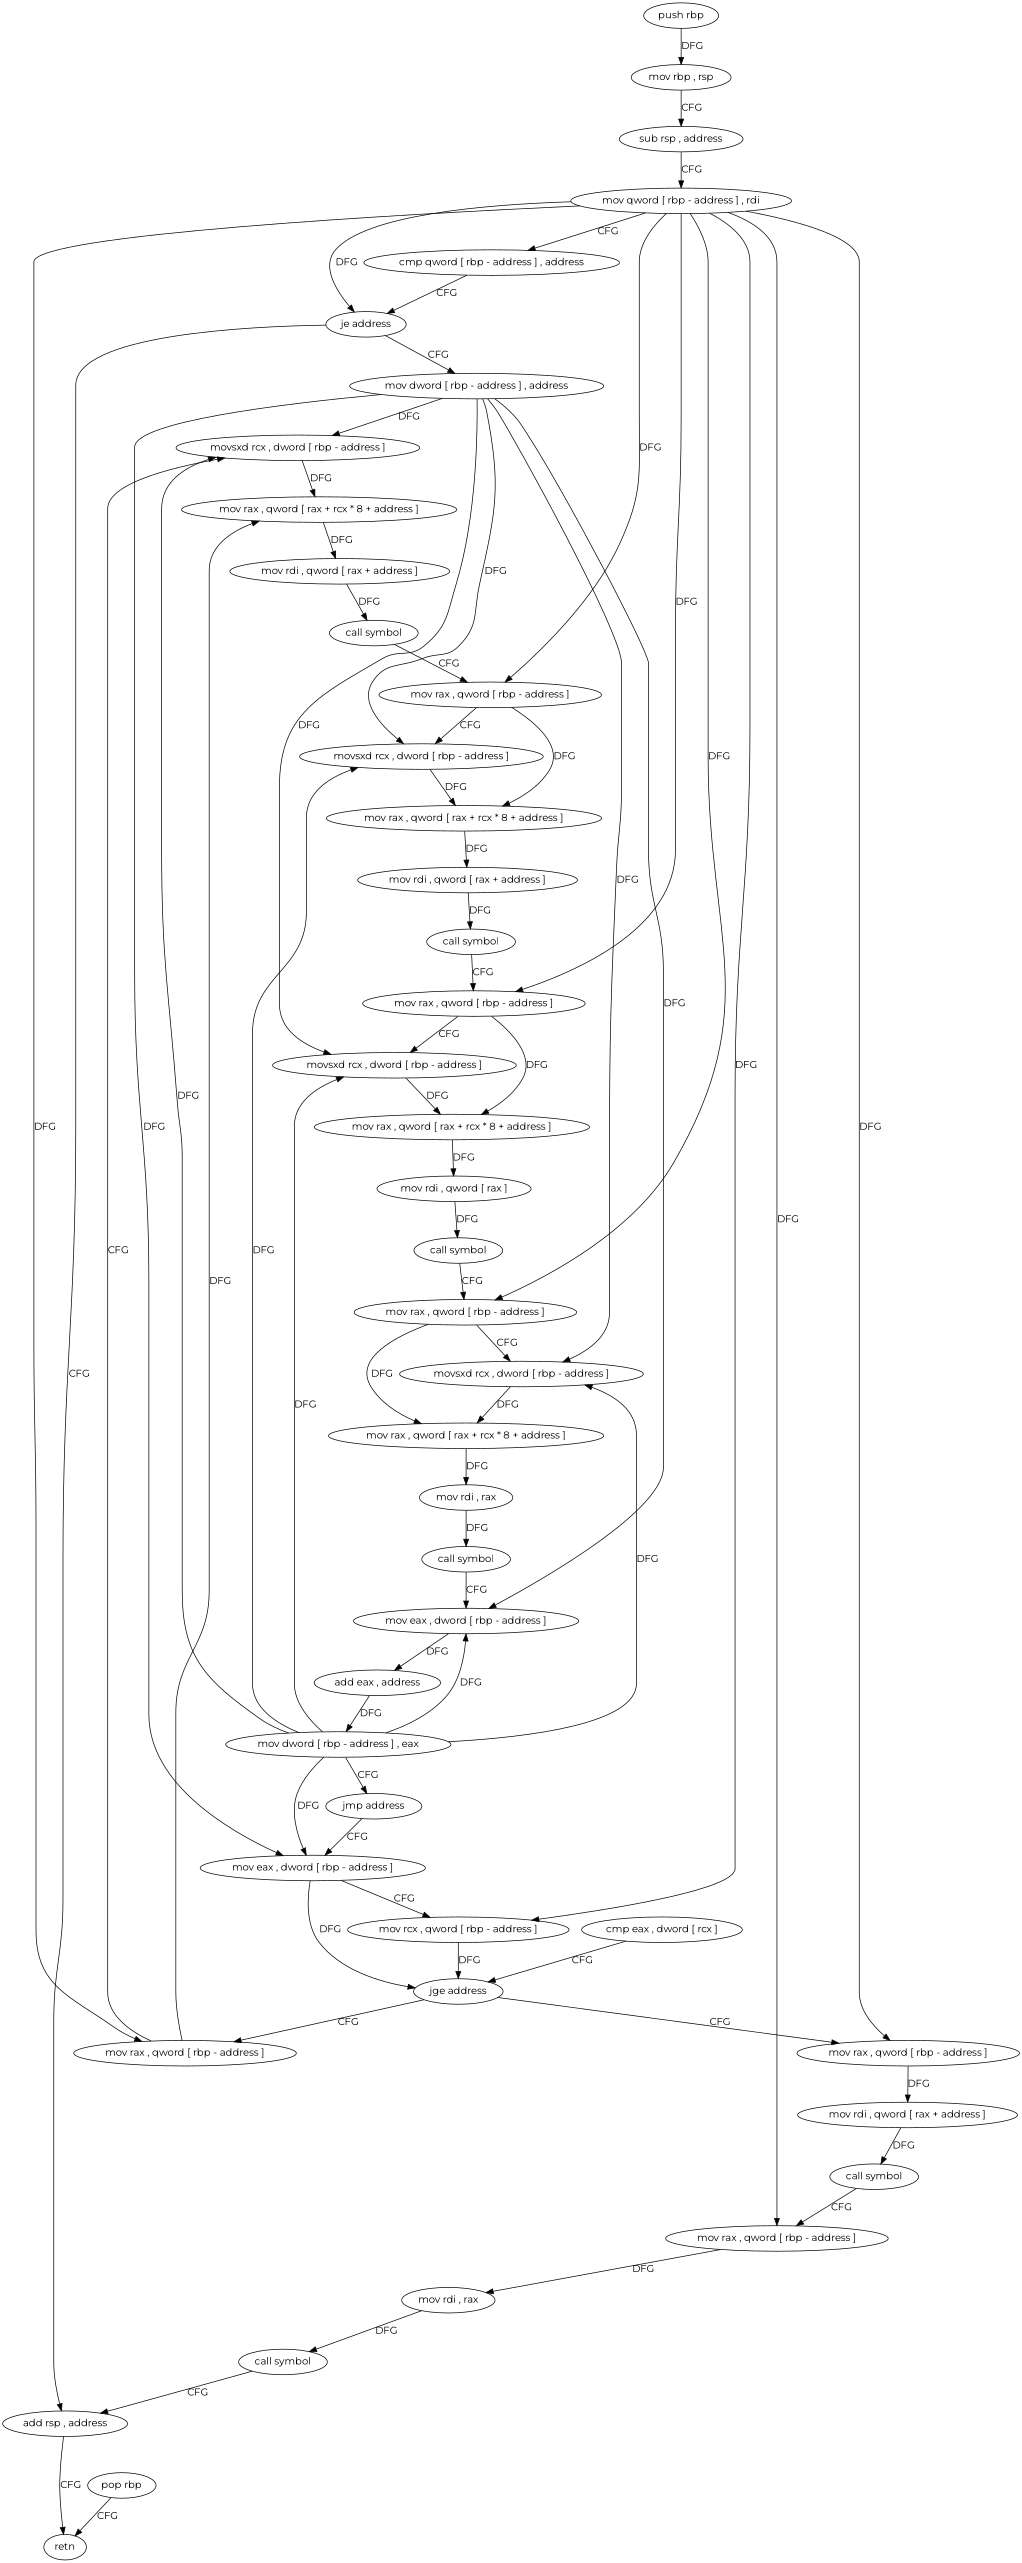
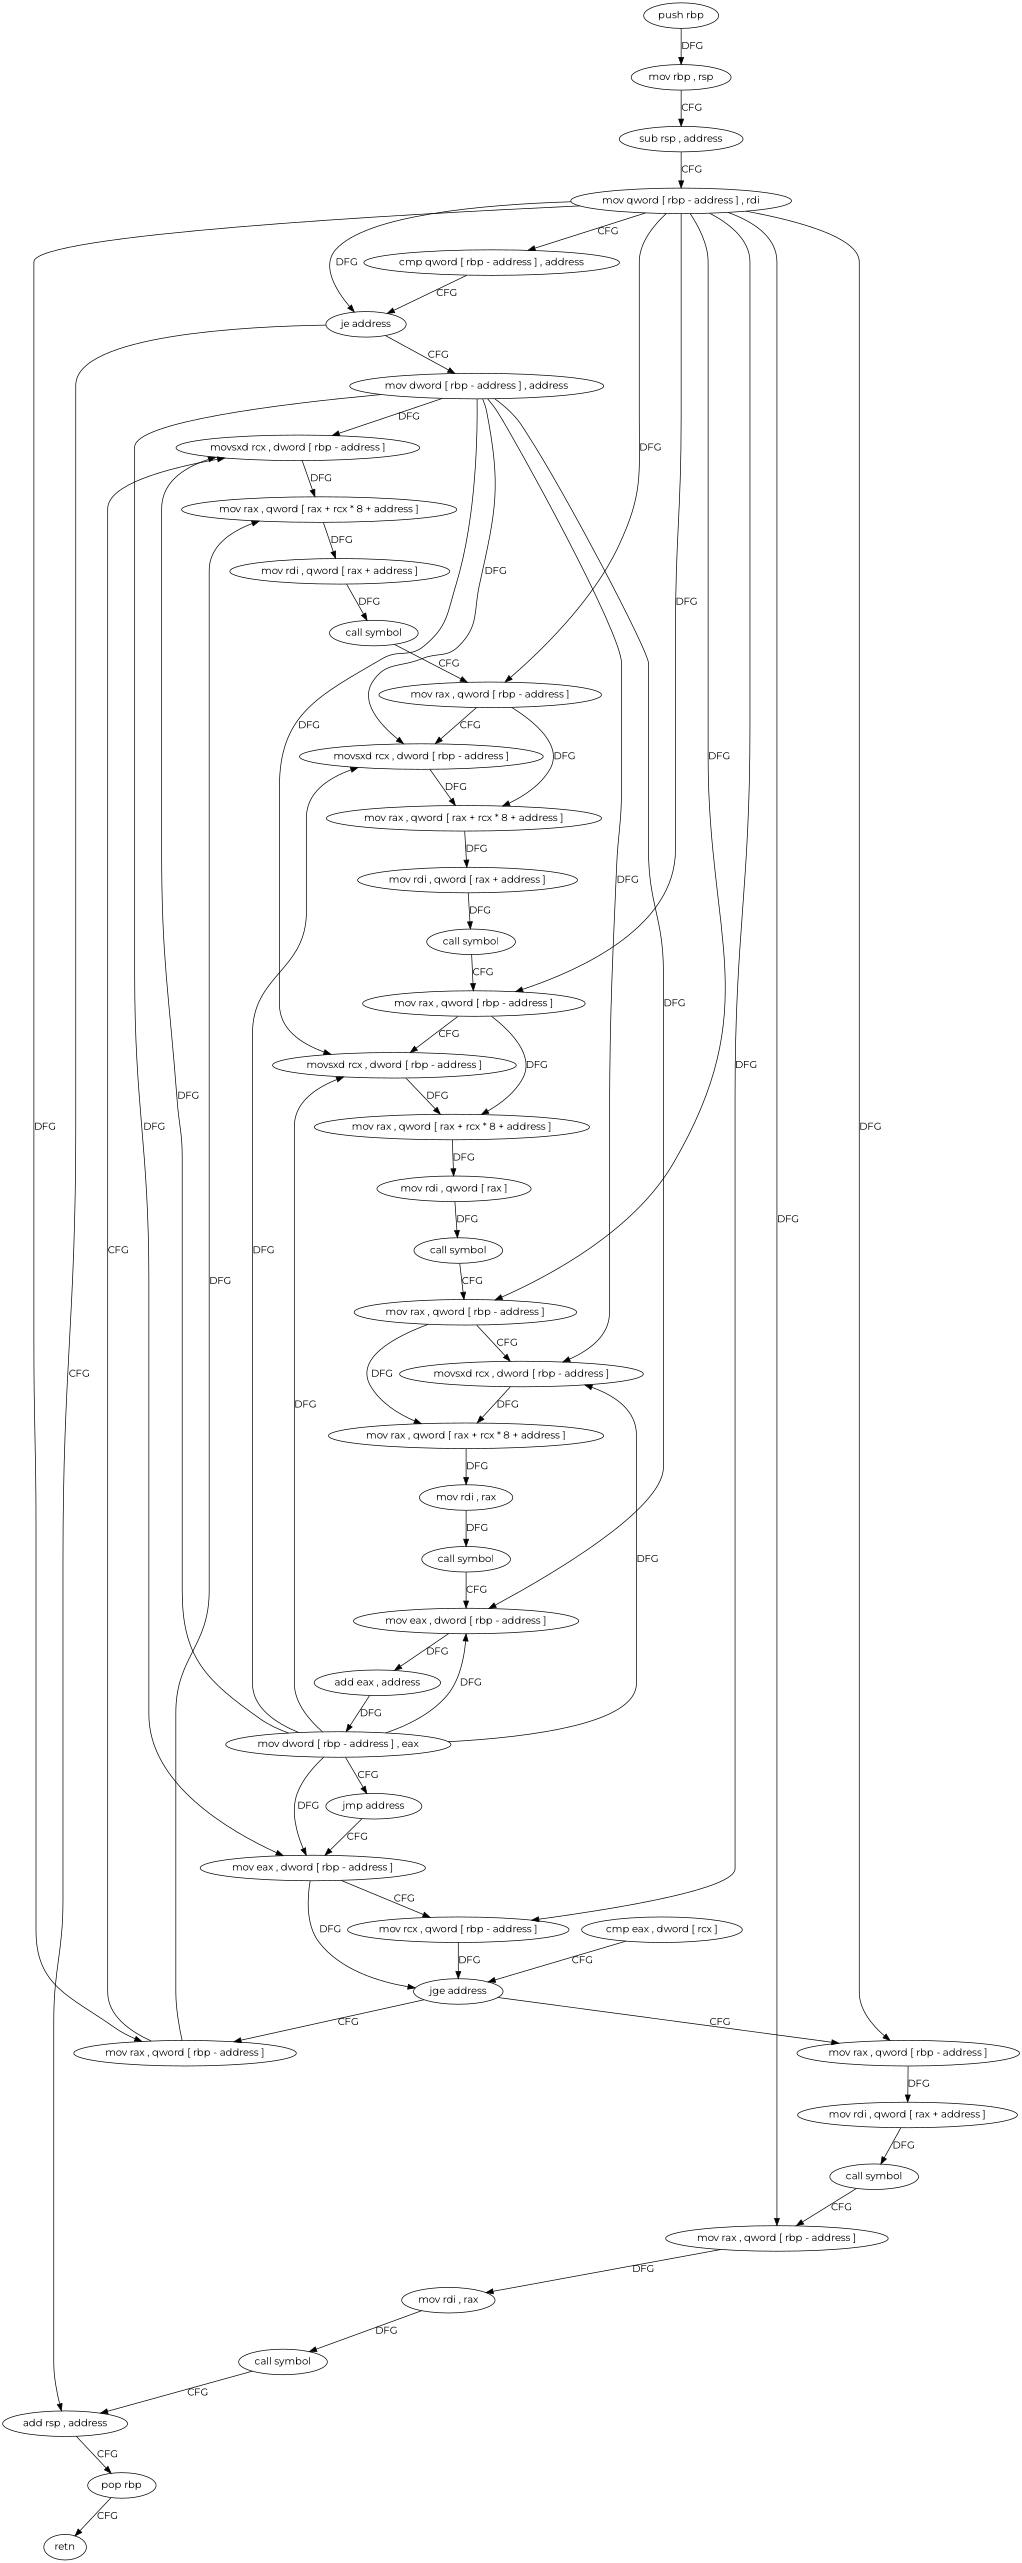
edge "add rsp , address" -> "retn": now "add rsp , address" -> "pop rbp"
